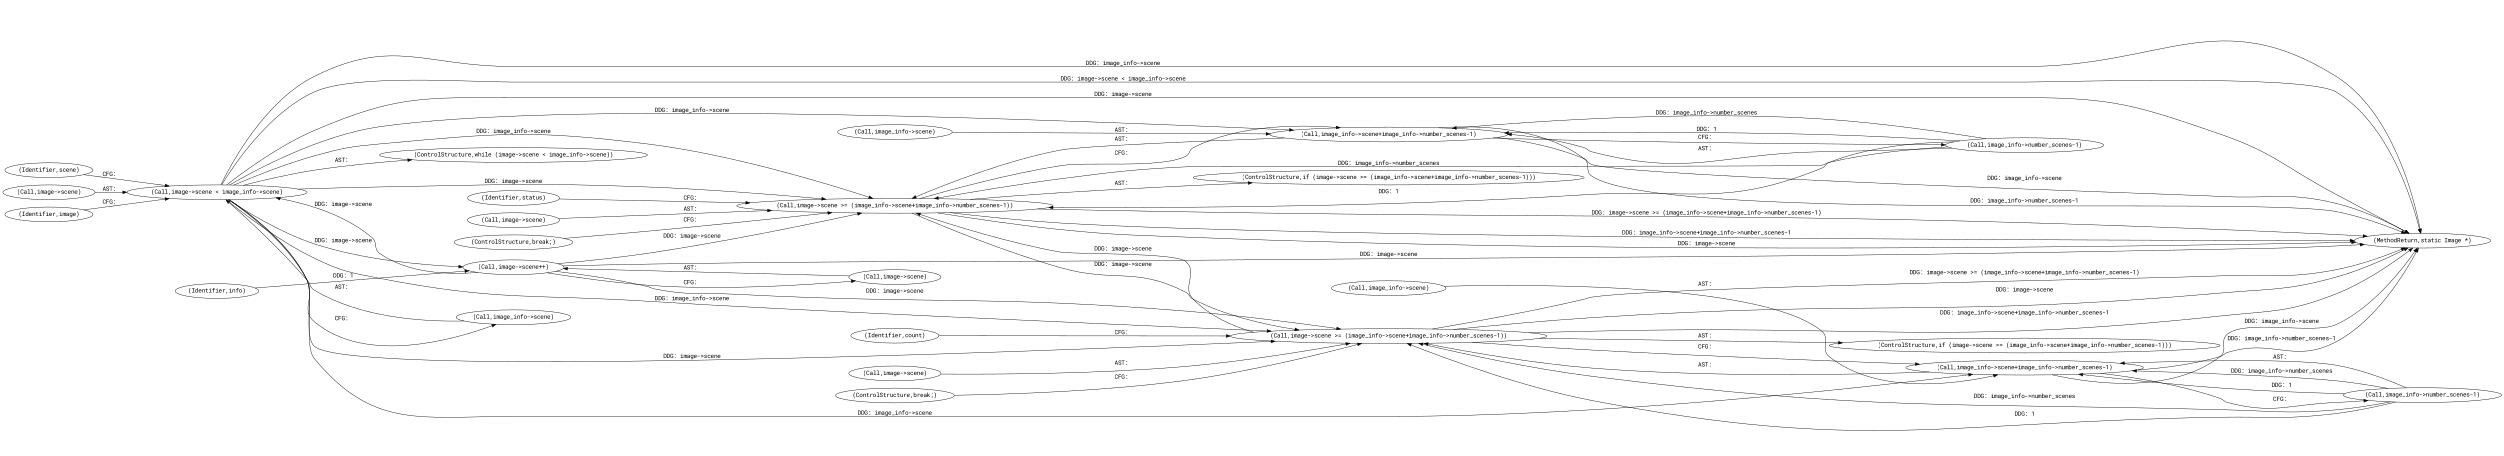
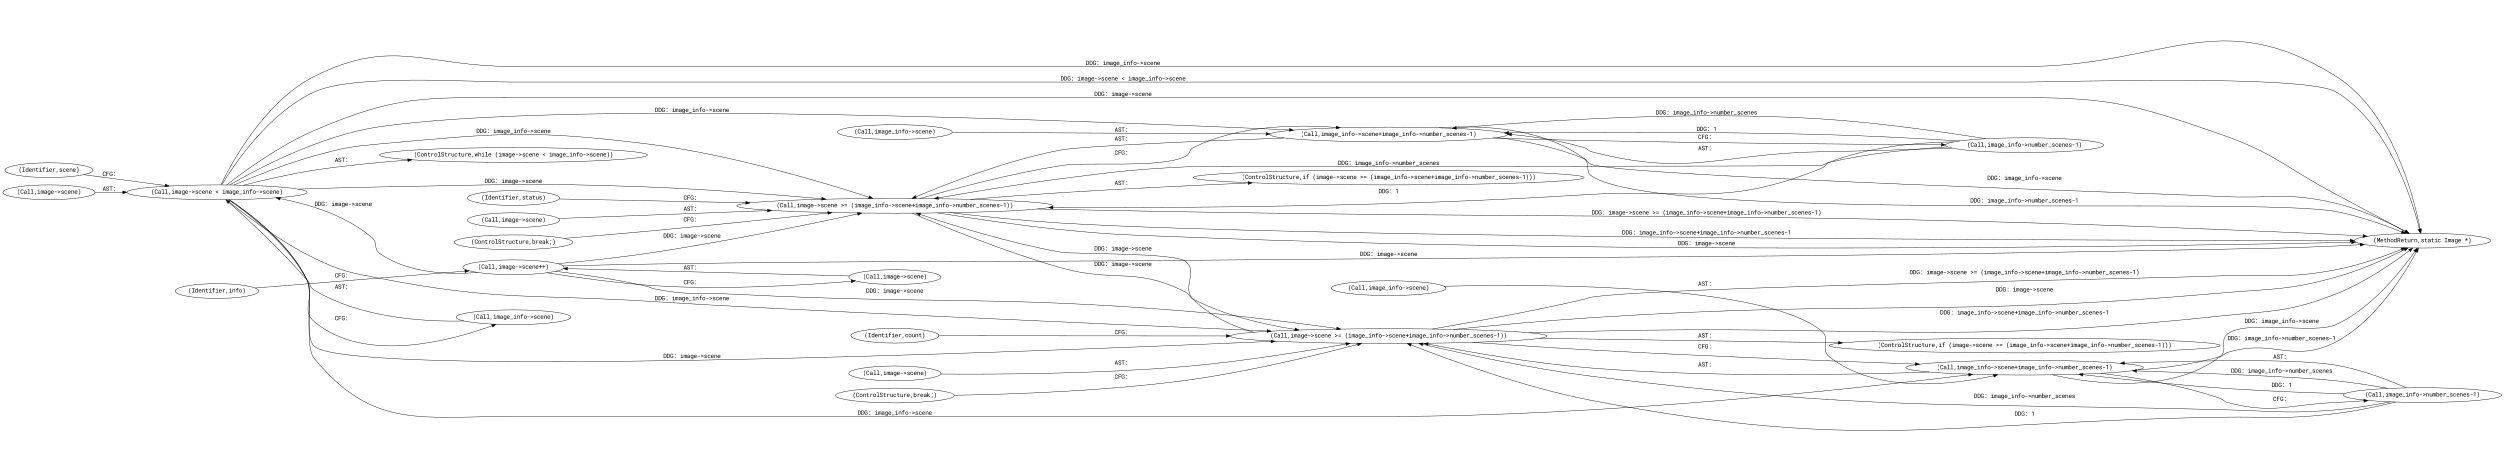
node "(Identifier,image)": removed
edge "(Call,image->scene < image_info->scene)" -> "(Call,image->scene++)": removed, label "DDG: image->scene"
edge "(Identifier,info)" -> "(Call,image->scene++)": label "DDG: 1" -> "CFG: "
